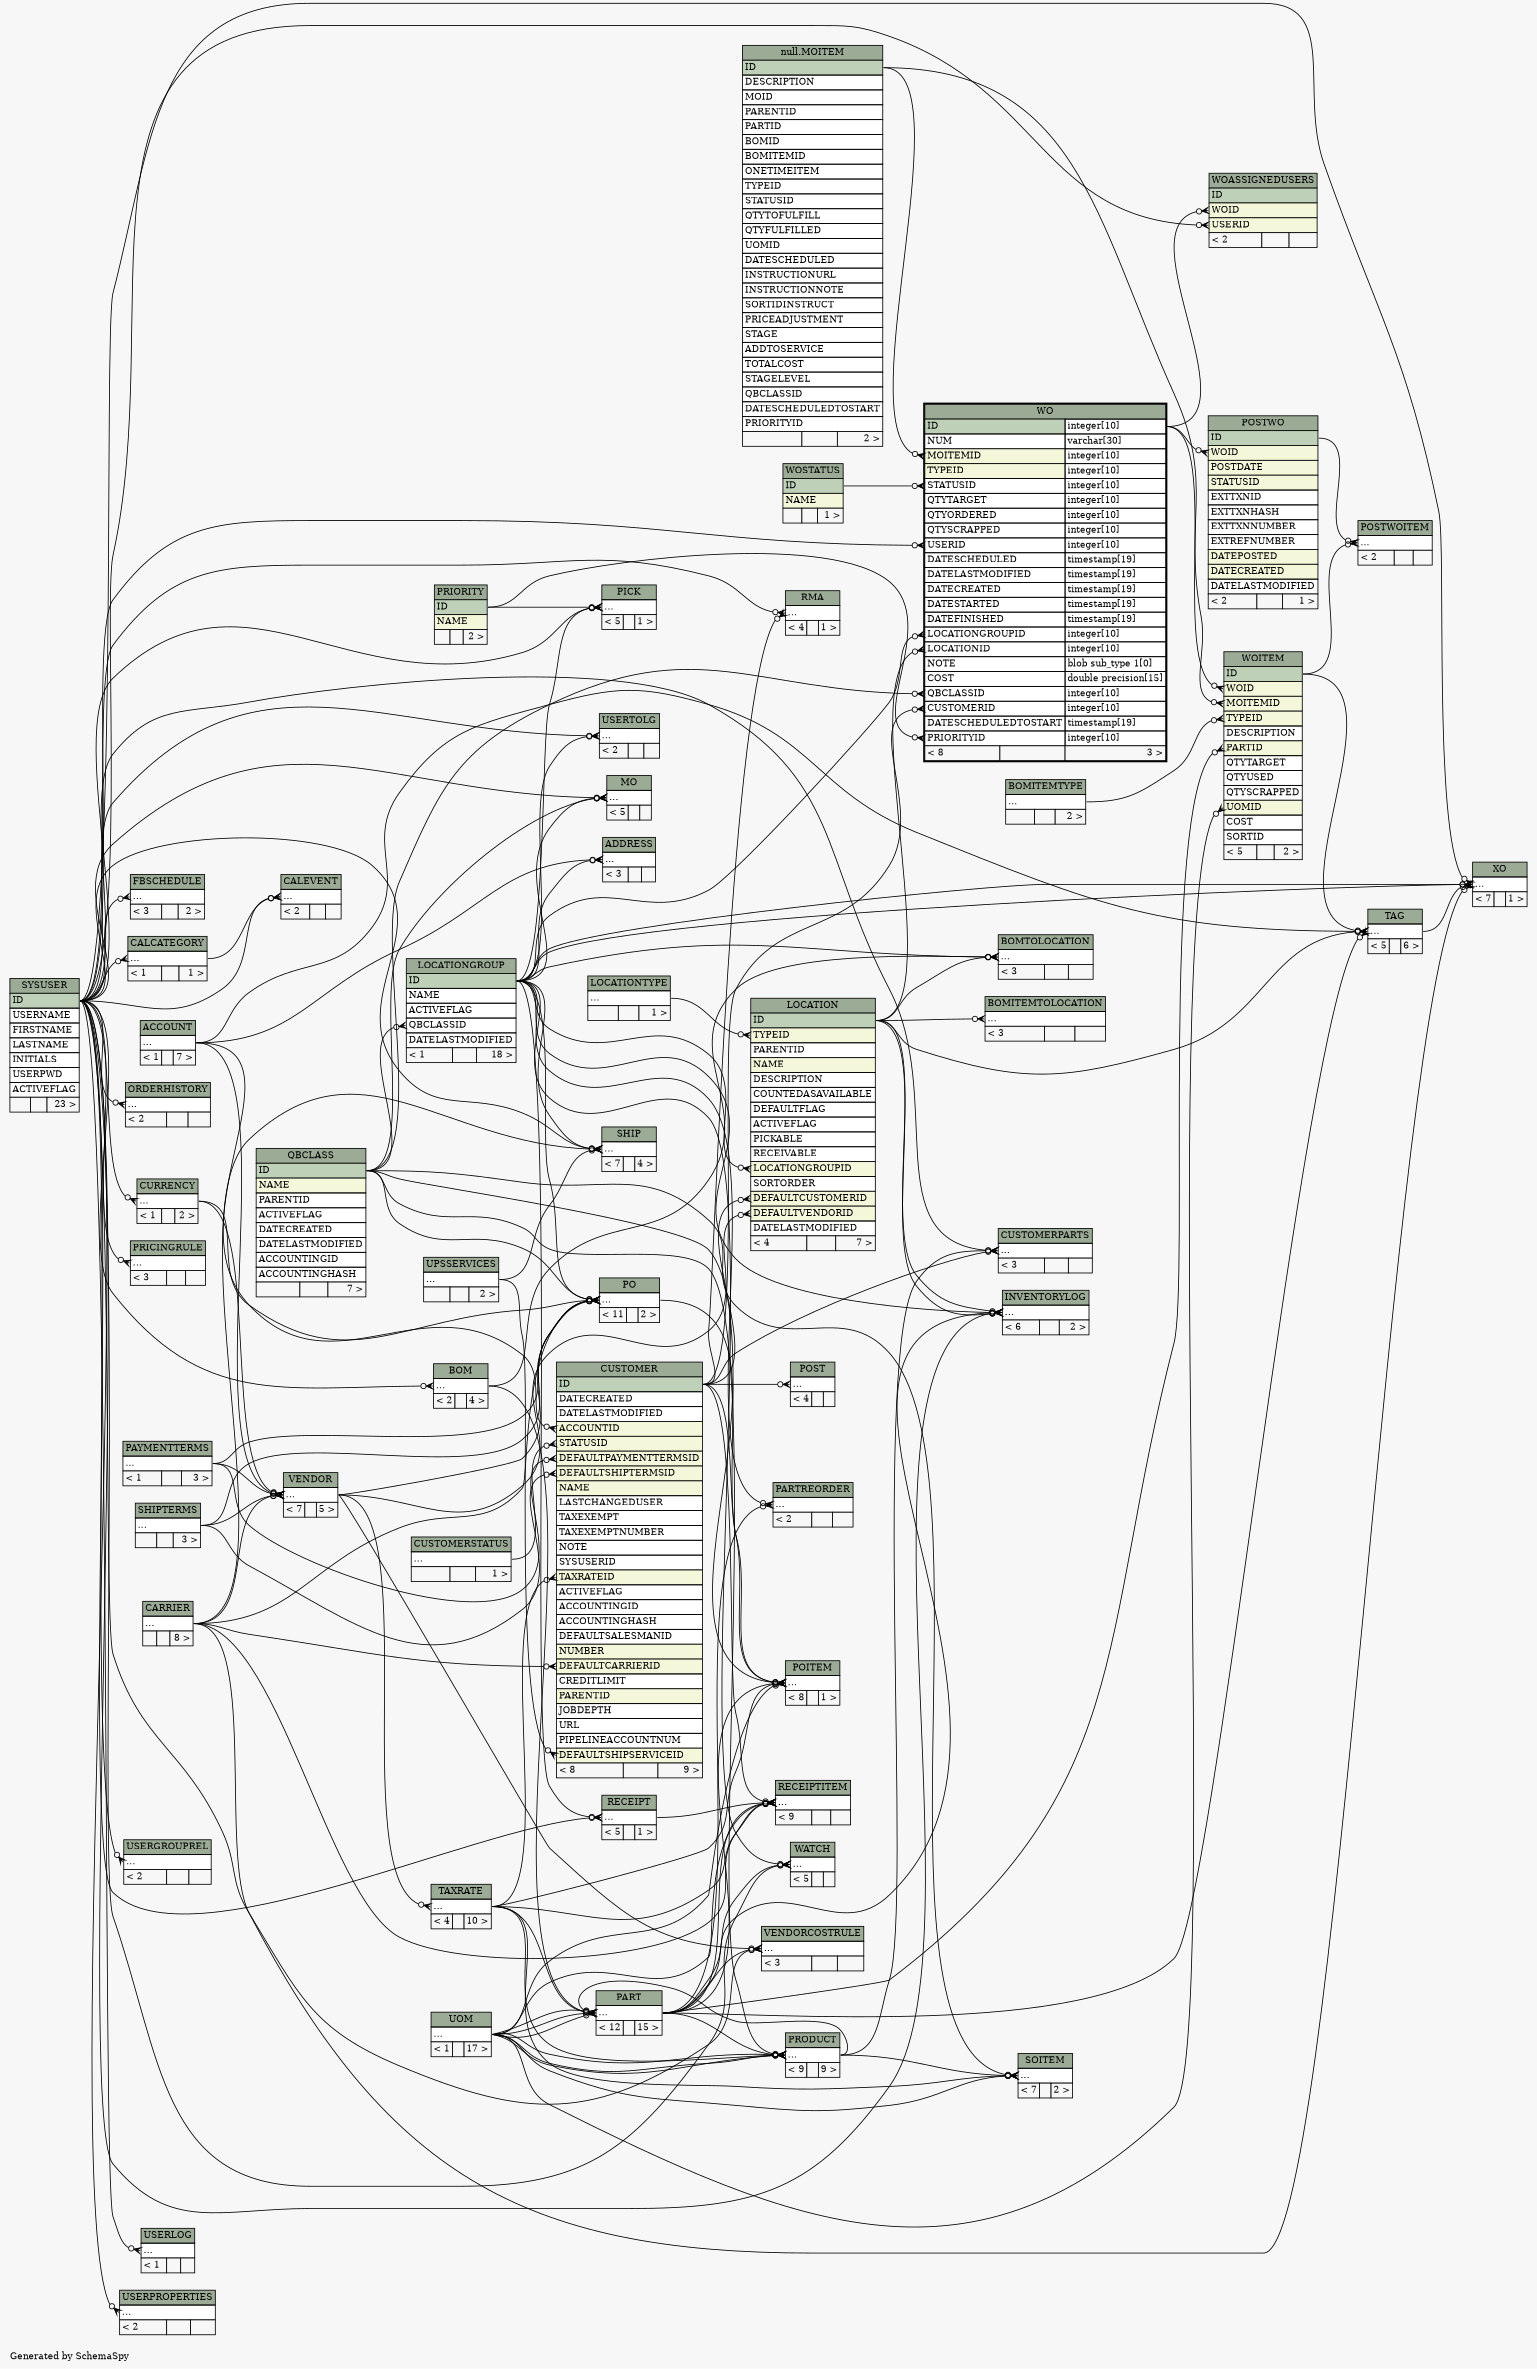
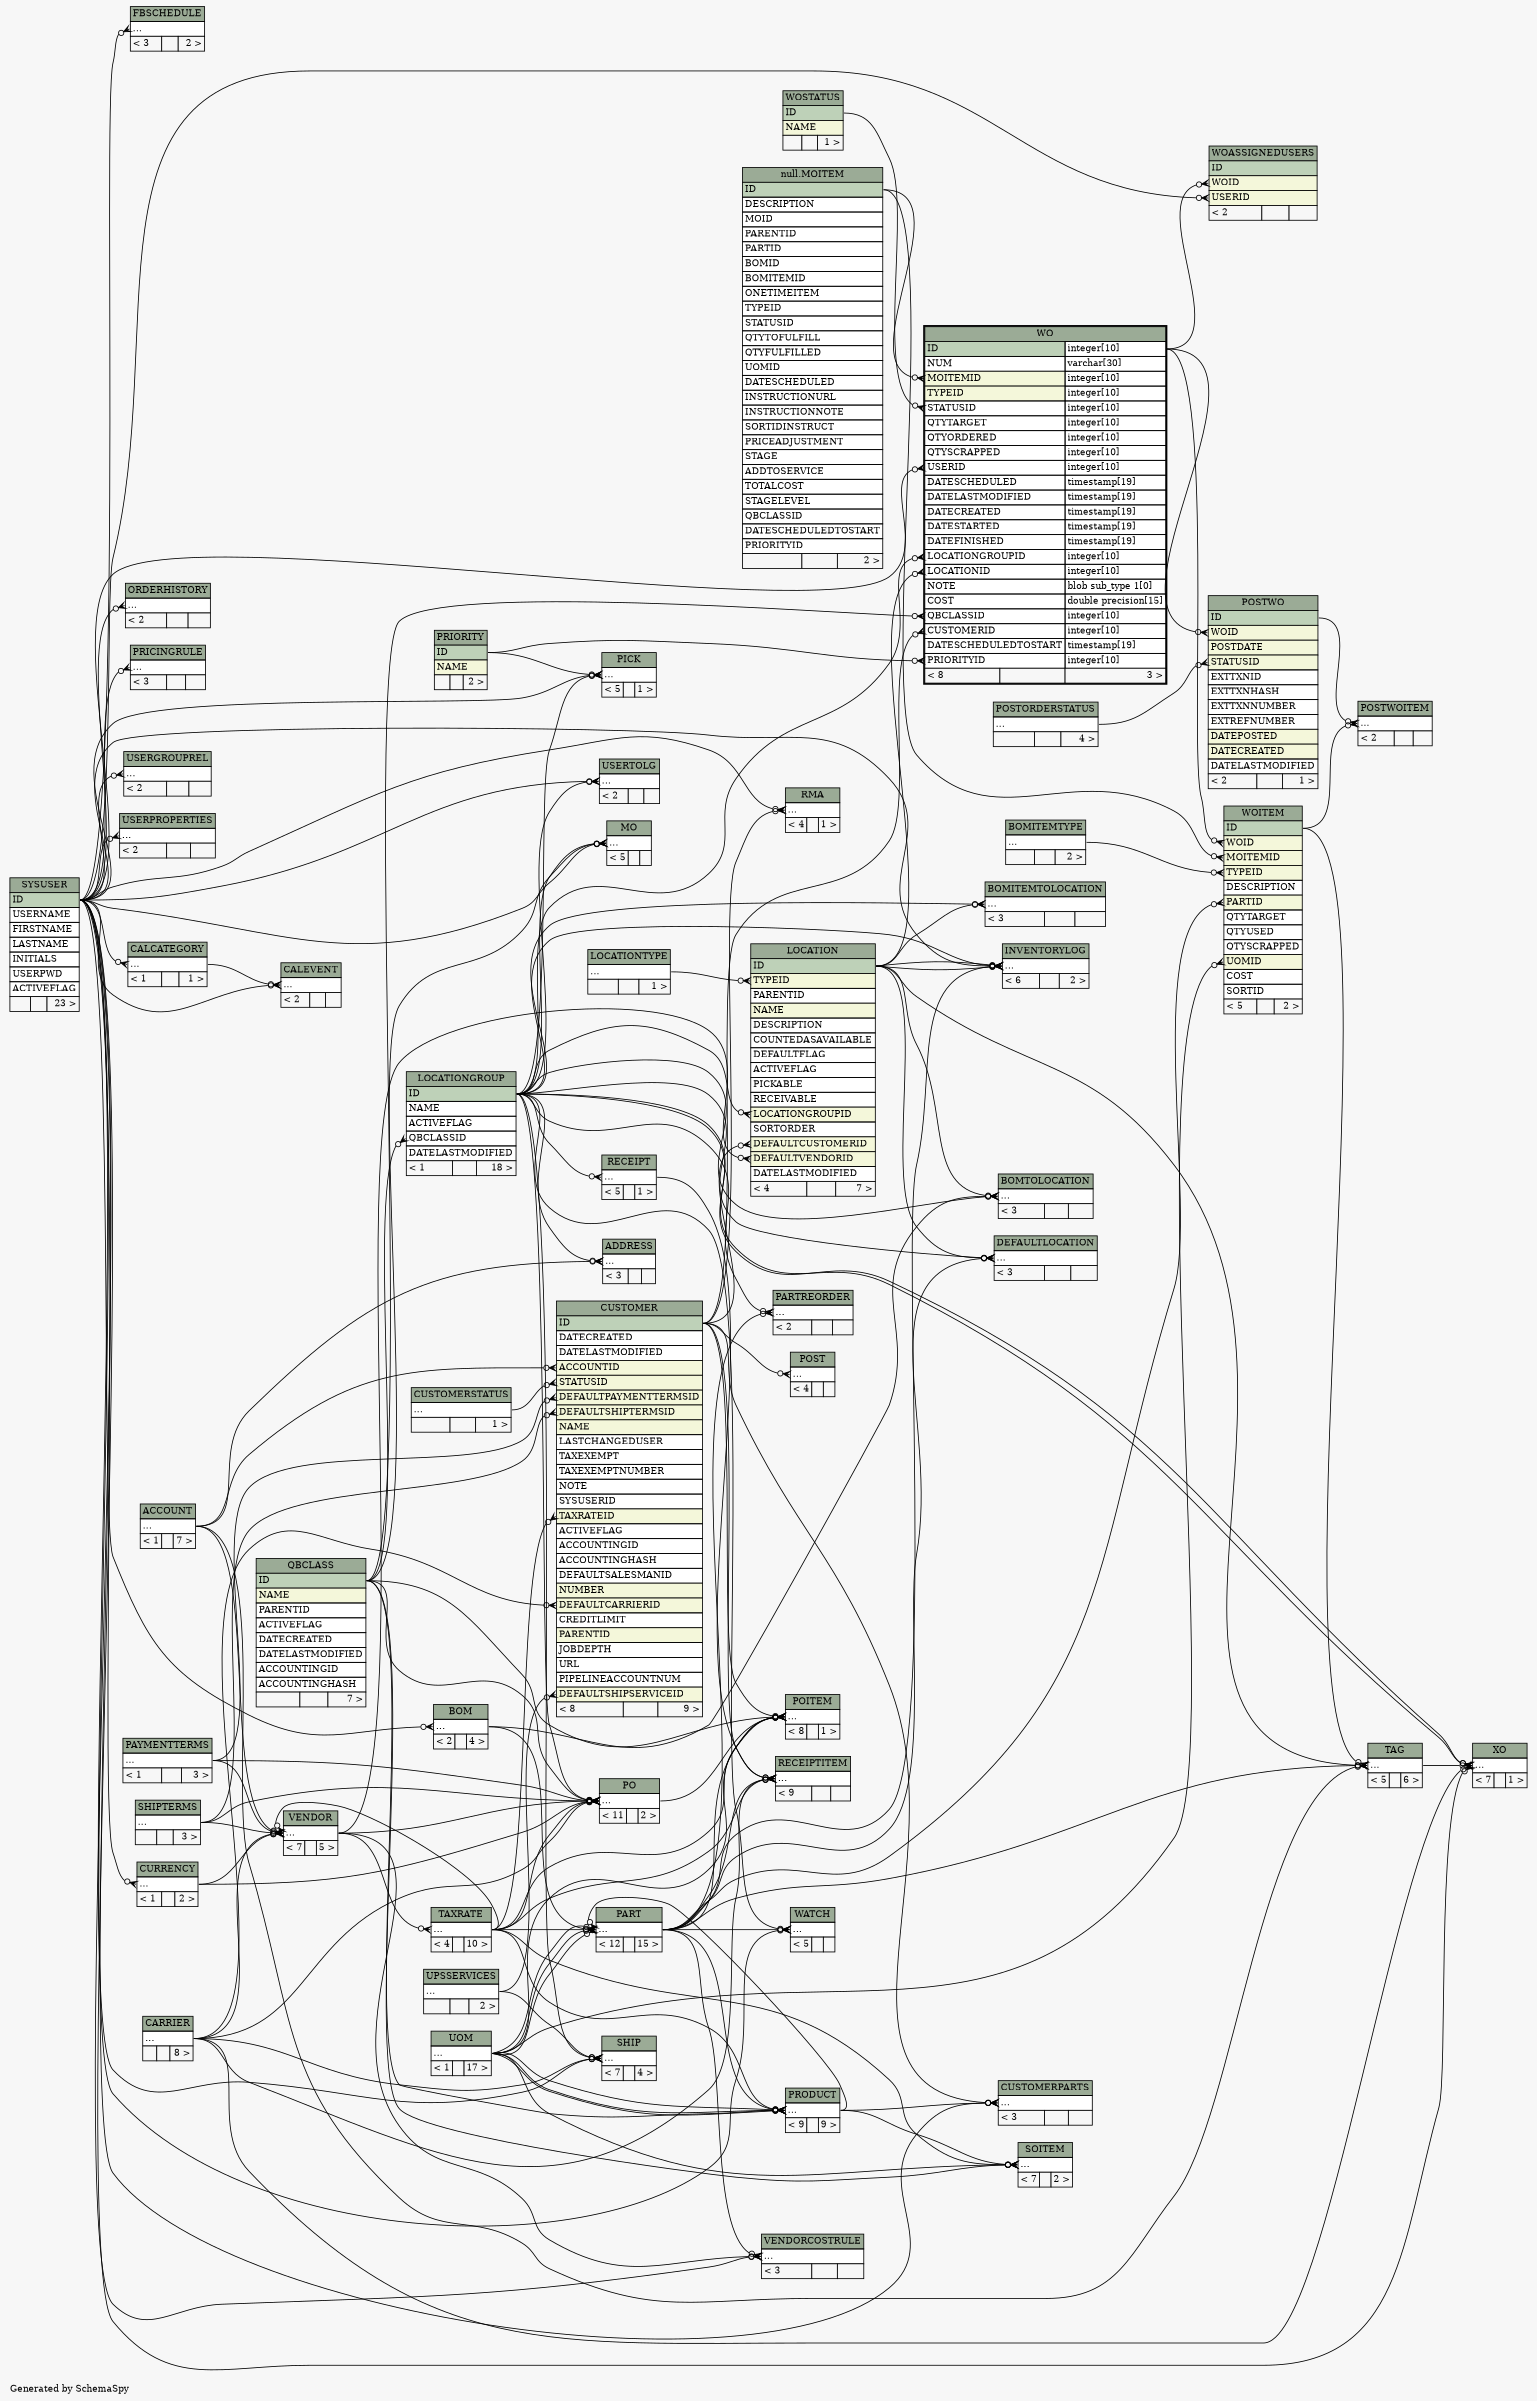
node "POSTORDERSTATUS": added
edge "LOCATIONGROUP" -> "BOMITEMTOLOCATION": added
node "DEFAULTLOCATION": added
edge "TAXRATE" -> "VENDOR": added
edge "TAXRATE" -> "PO": added
edge "SYSUSER" -> "RECEIPT": removed
edge "UOM" -> "RECEIPTITEM": removed
node "USERLOG": removed
